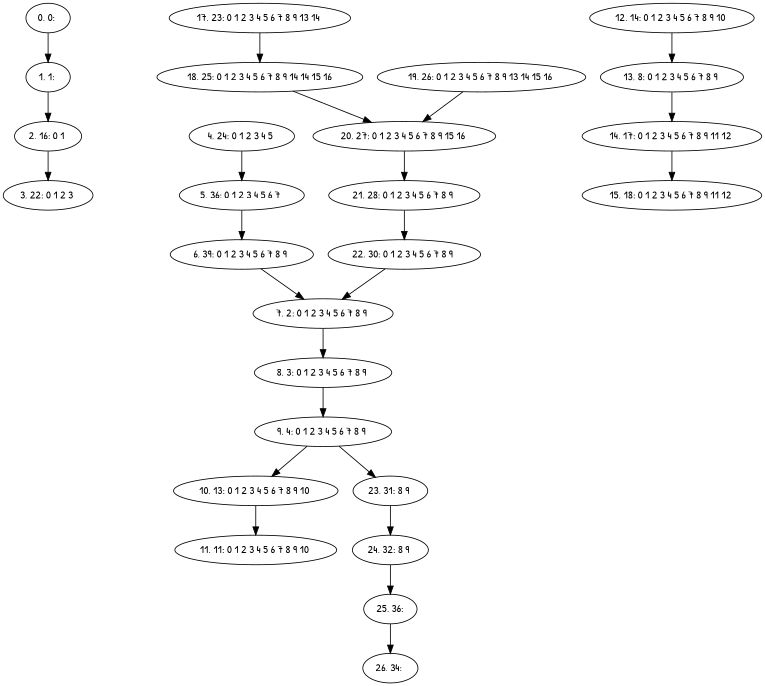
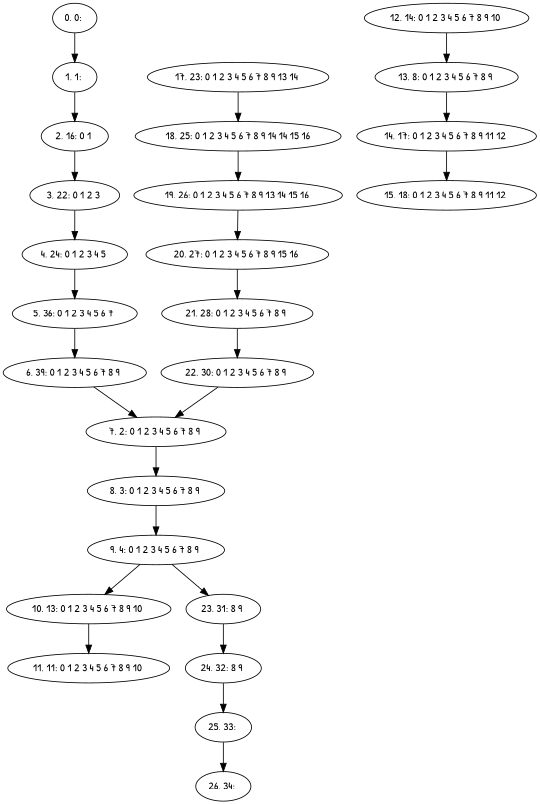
edge "18, 25: 0 1 2 3 4 5 6 7 8 9 14 14 15 16" -> "20, 27: 0 1 2 3 4 5 6 7 8 9 15 16": now "18, 25: 0 1 2 3 4 5 6 7 8 9 14 14 15 16" -> "19, 26: 0 1 2 3 4 5 6 7 8 9 13 14 15 16"
edge "3, 22: 0 1 2 3" -> "4, 24: 0 1 2 3 4 5": added
node "25, 36:": label "25, 36:" -> "25, 33:"
